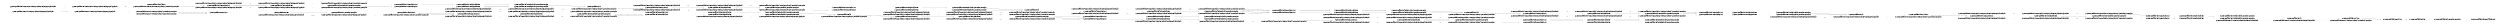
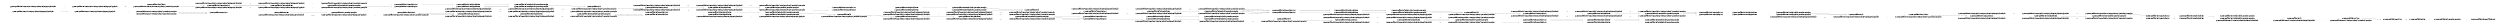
node "45 SqueezeNet/Sequential[features]/Fire[4]/cat": added
